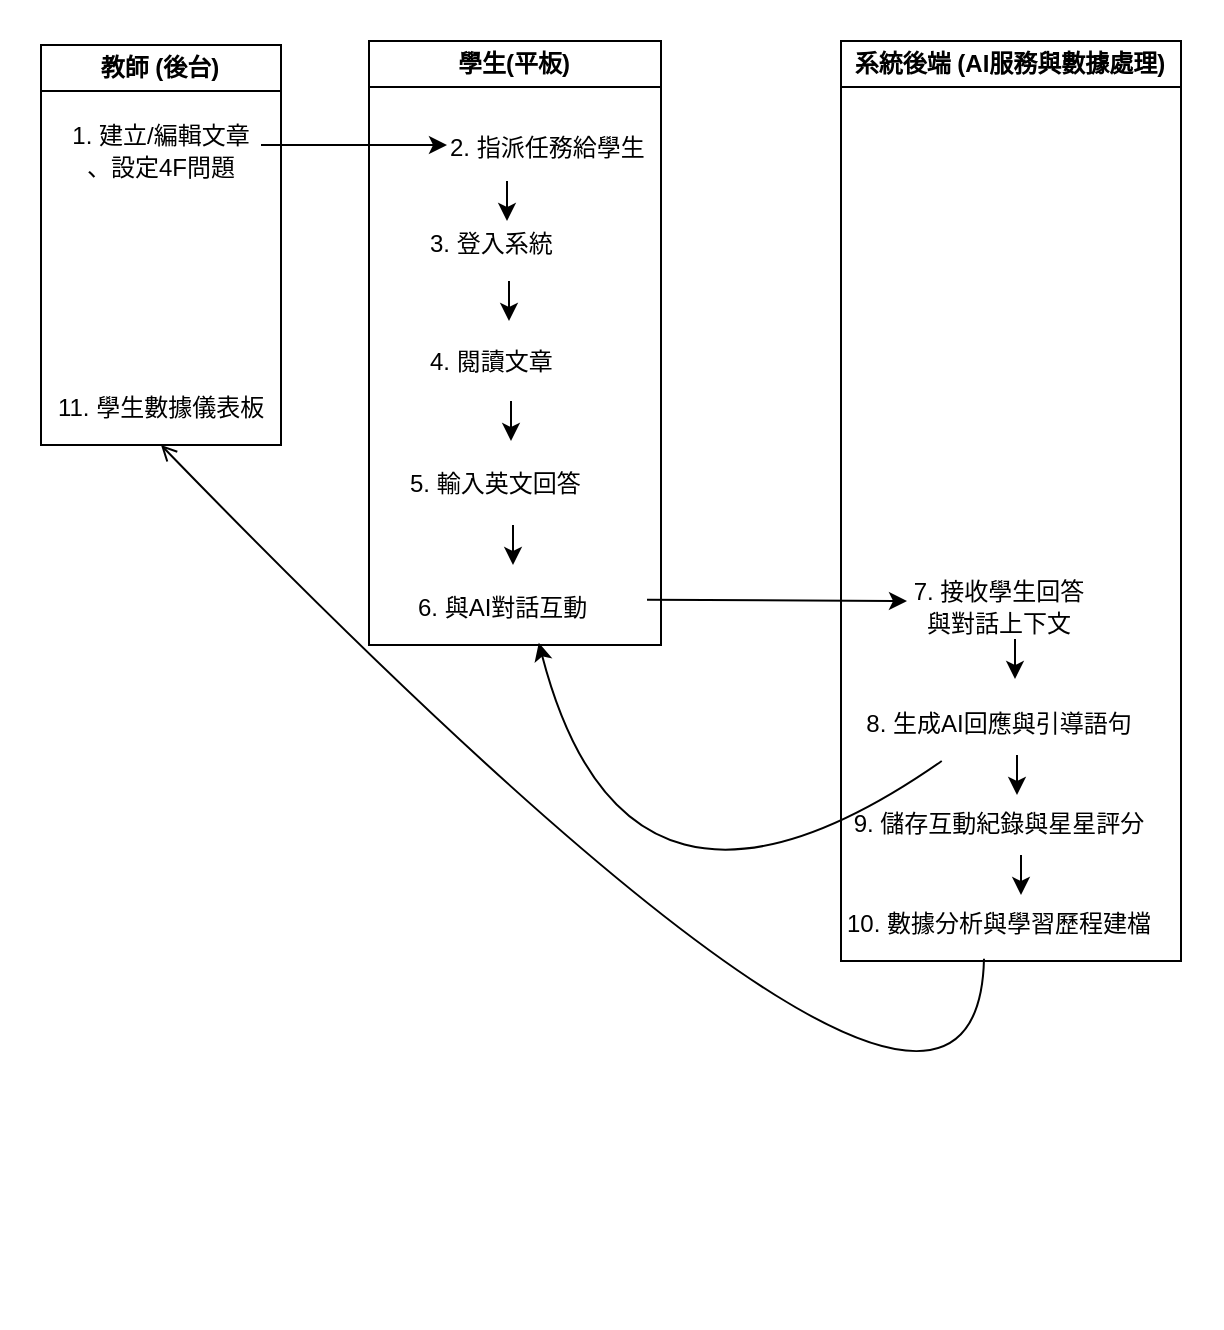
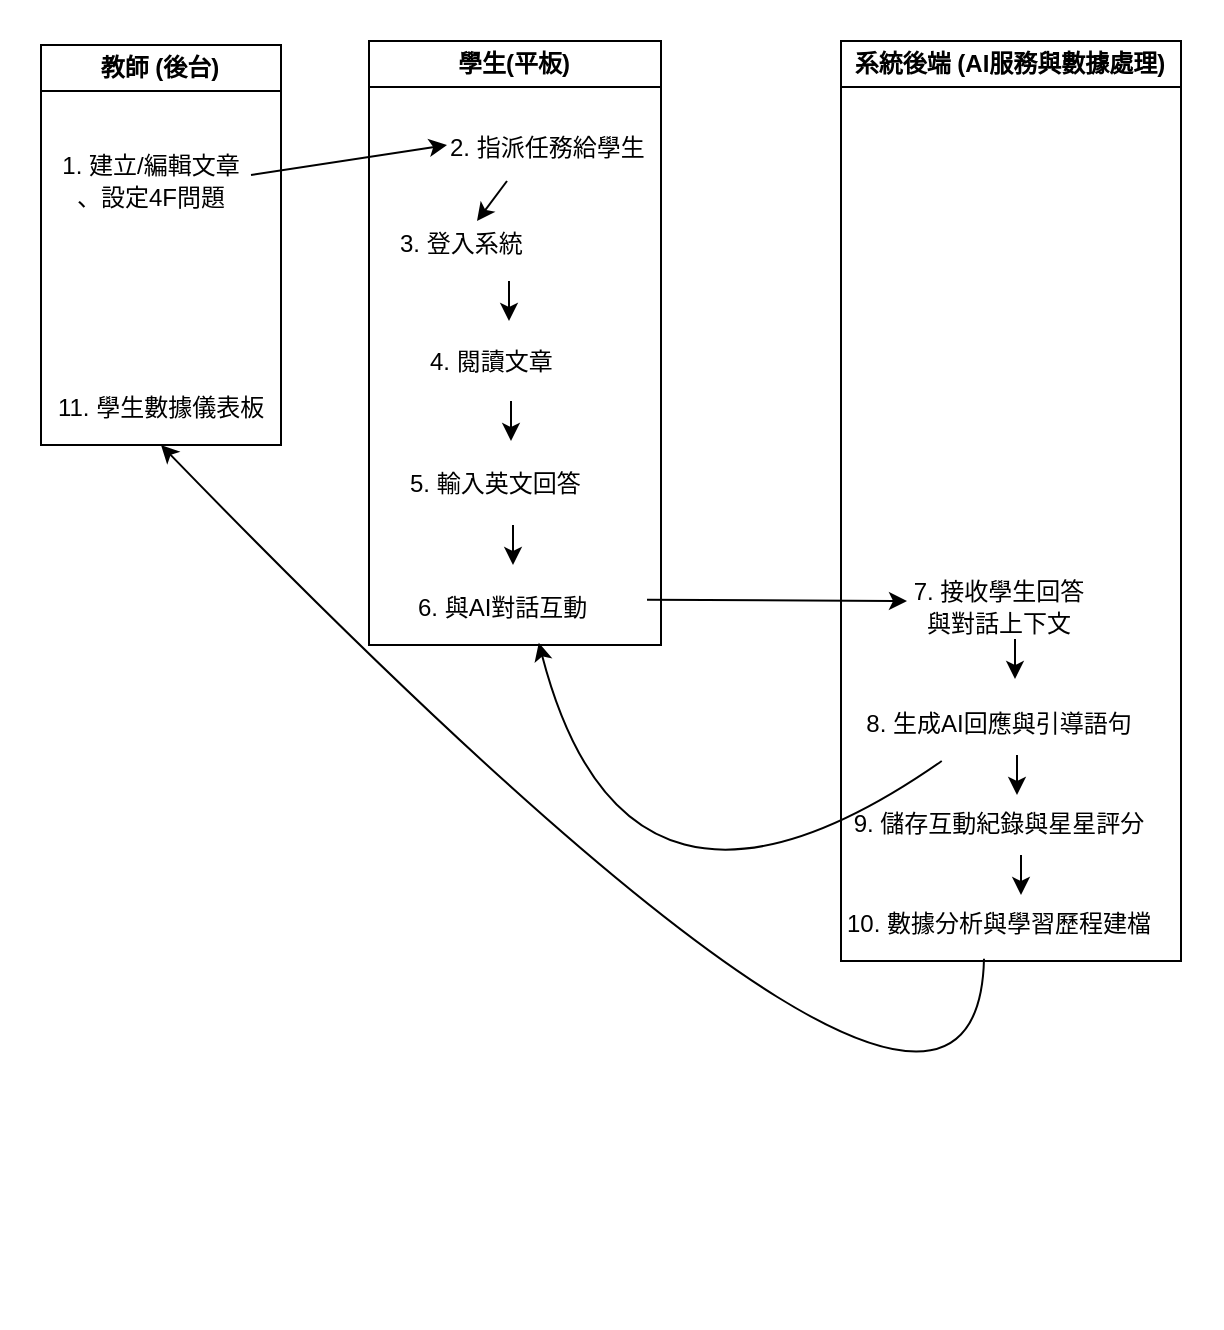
node "1. 建立/編輯文章 、設定4F問題": moved (161, 145) -> (151, 175)
node "3. 登入系統": moved (527, 241) -> (497, 241)
edge "10. 數據分析與學習歷程建檔" -> "11. 學生數據儀表板": arrowhead open -> classic
